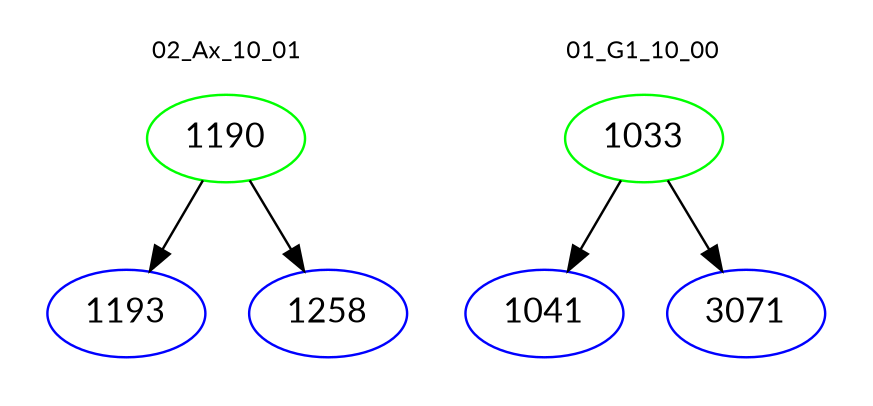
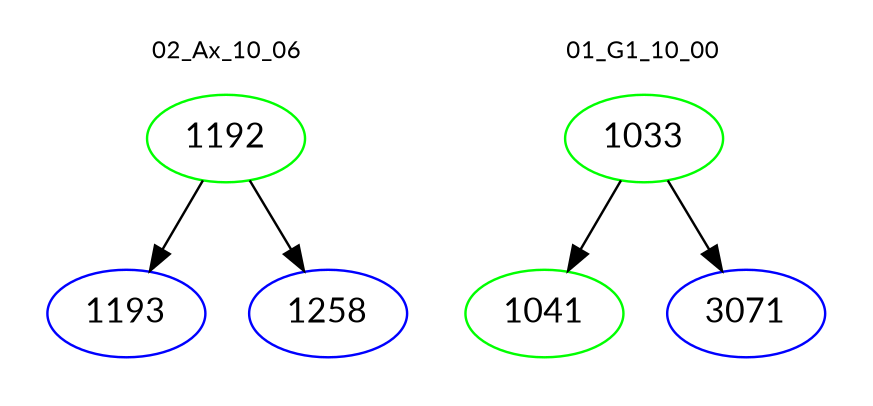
cluster "02_Ax_10_01": label "02_Ax_10_01" -> "02_Ax_10_06"
node "1190": label "1190" -> "1192"
node "1041": color blue -> green
